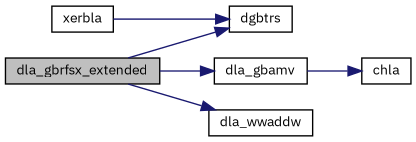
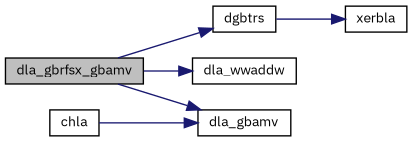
edge "xerbla" -> "dgbtrs": reversed
node "dla_gbrfsx_extended": label "dla_gbrfsx_extended" -> "dla_gbrfsx_gbamv"
edge "dla_gbamv" -> "chla": reversed
